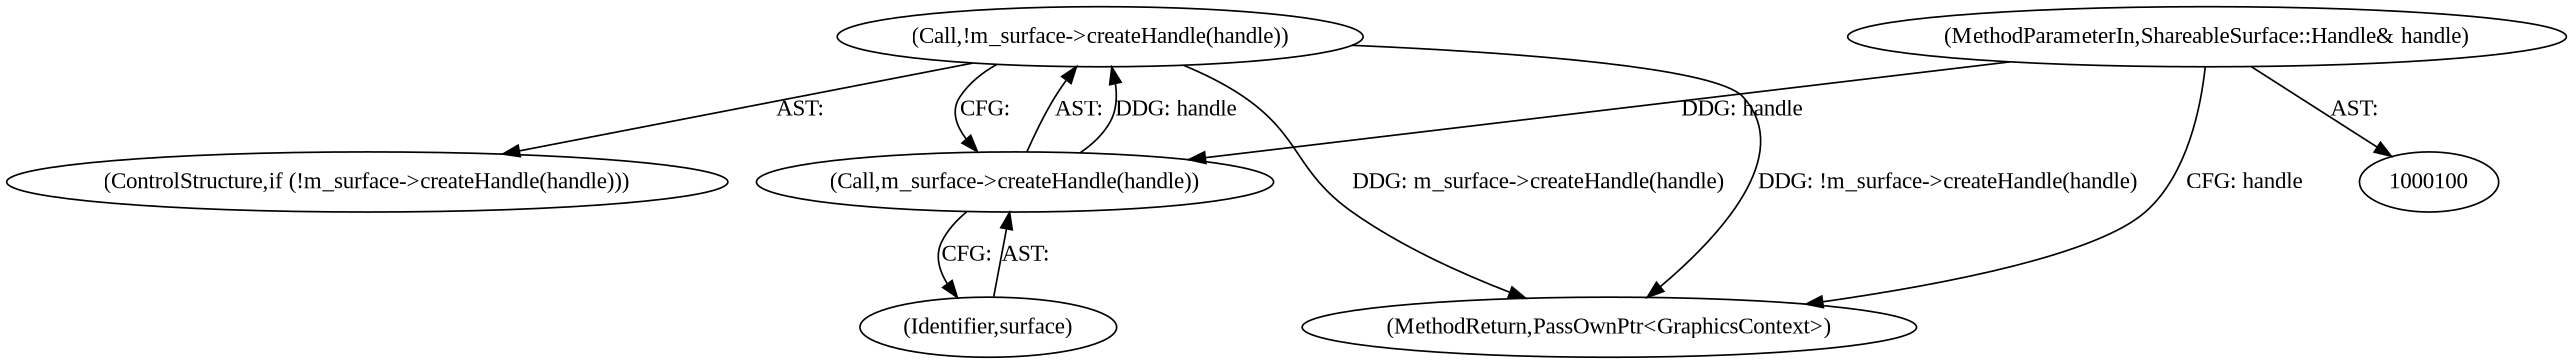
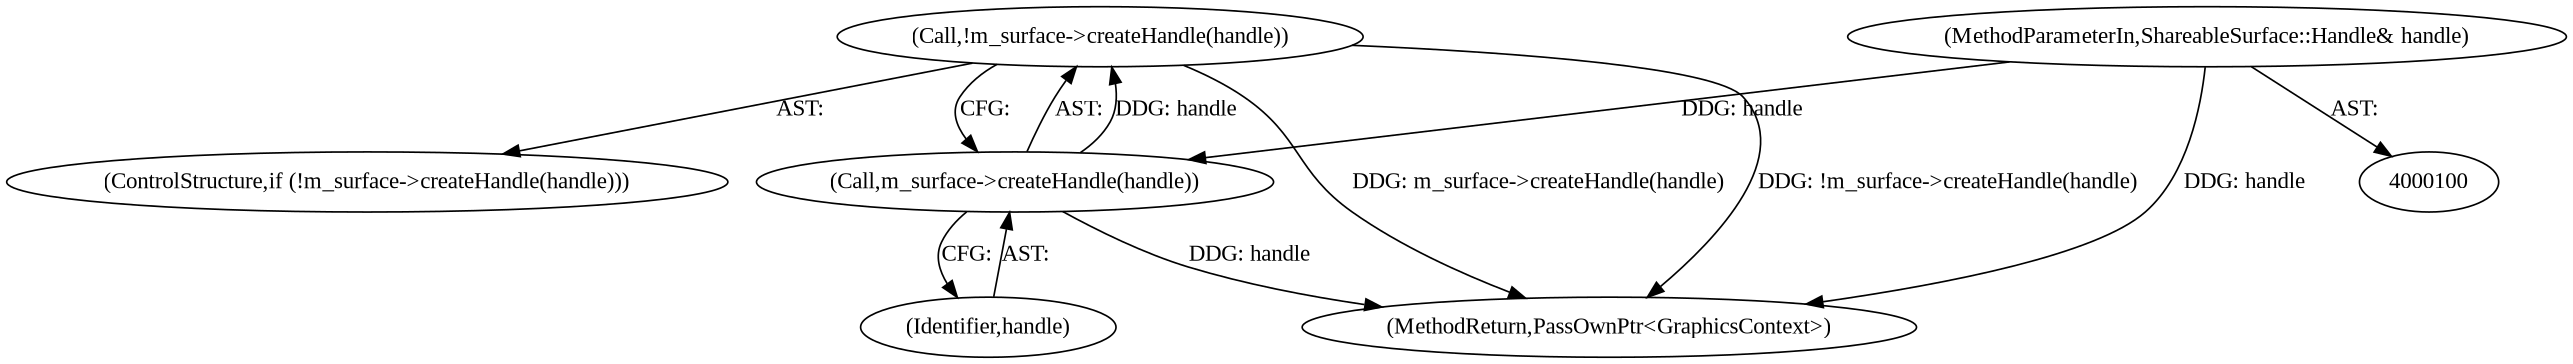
edge "(MethodParameterIn,ShareableSurface::Handle& handle)" -> "(MethodReturn,PassOwnPtr<GraphicsContext>)": label "CFG: handle" -> "DDG: handle"
node "1000100": label "1000100" -> "4000100"
edge "(Call,m_surface->createHandle(handle))" -> "(MethodReturn,PassOwnPtr<GraphicsContext>)": added, label "DDG: handle"
node "(Identifier,surface)": label "(Identifier,surface)" -> "(Identifier,handle)"
